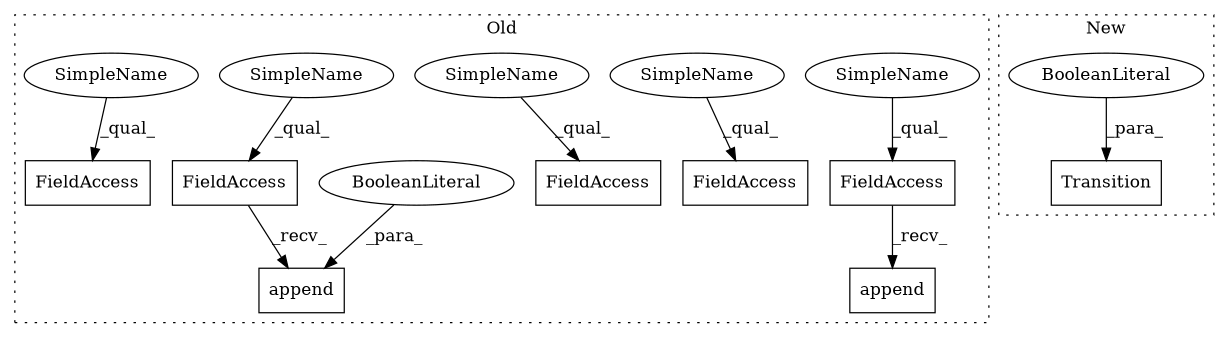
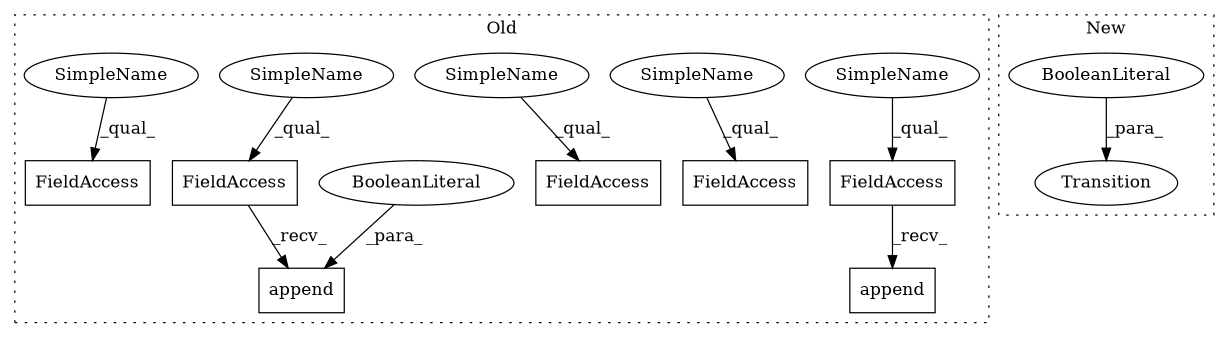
node "Transition": shape box -> ellipse
